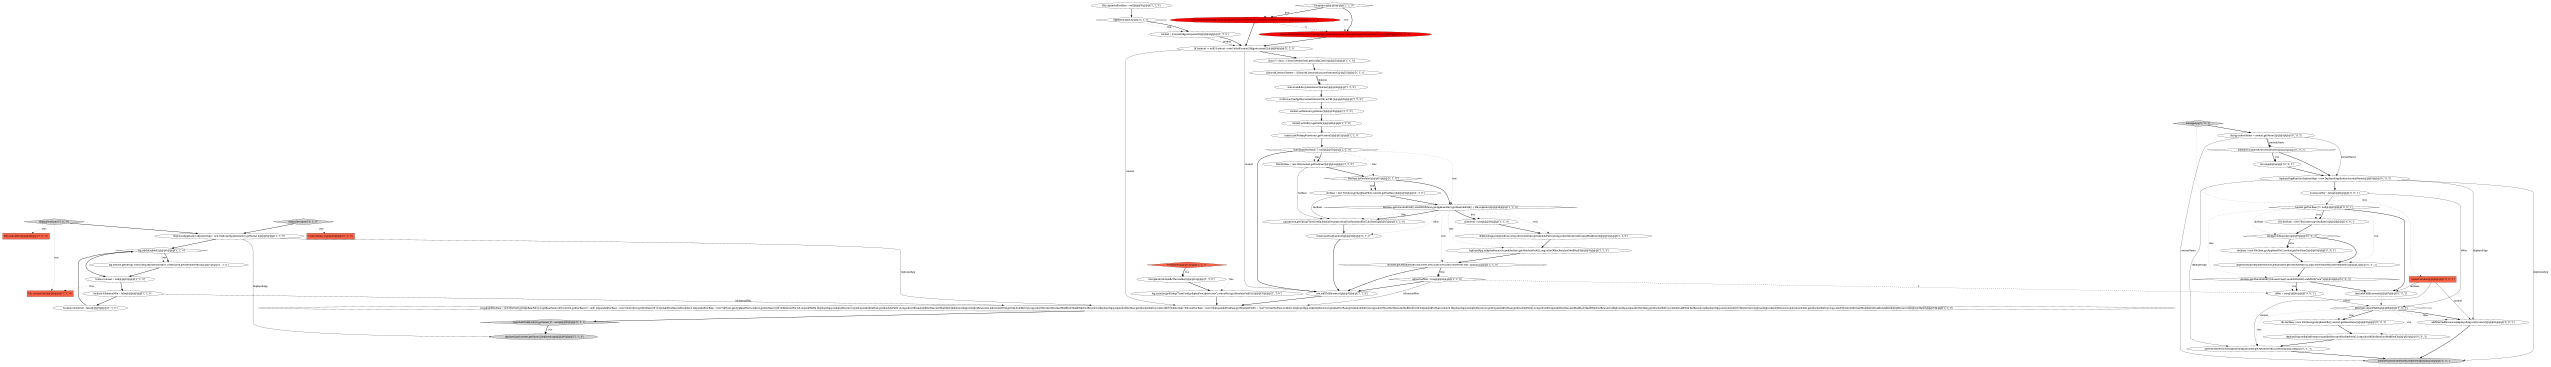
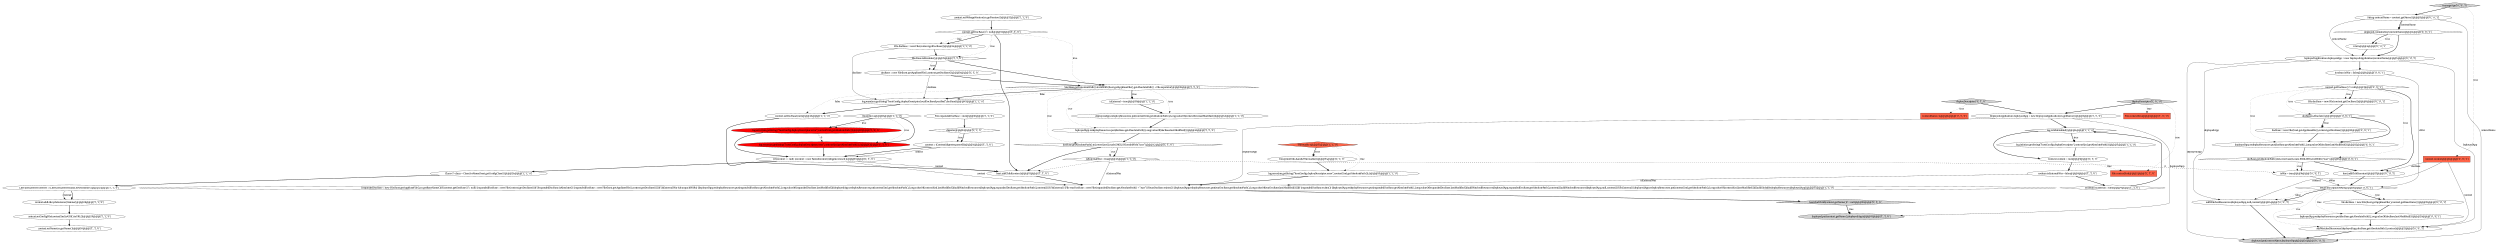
node "context.setPath(cn.getPath())@@@31@@@['1', '1', '0']": removed
edge "context.getDocBase() != null@@@7@@@['0', '0', '1']" -> "!docBase.isAbsolute()@@@9@@@['0', '0', '1']": label "docBase" -> "true"
edge "isExternalWar = true@@@43@@@['1', '1', '0']" -> "host.addChild(context)@@@51@@@['1', '1', '0']": style bold -> dashed
edge "host.addChild(context)@@@17@@@['0', '0', '1']" -> "isWar && unpackWARs@@@18@@@['0', '0', '1']": style dashed -> bold
node "boolean isExternal = false@@@9@@@['1', '1', '0']": shape ellipse -> diamond
